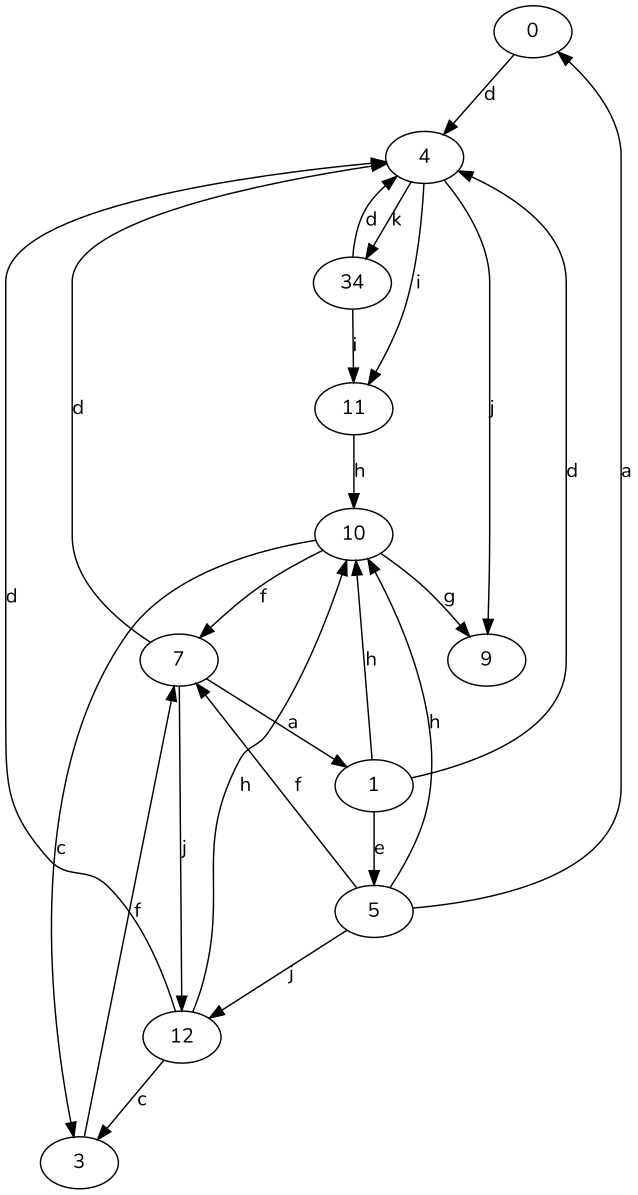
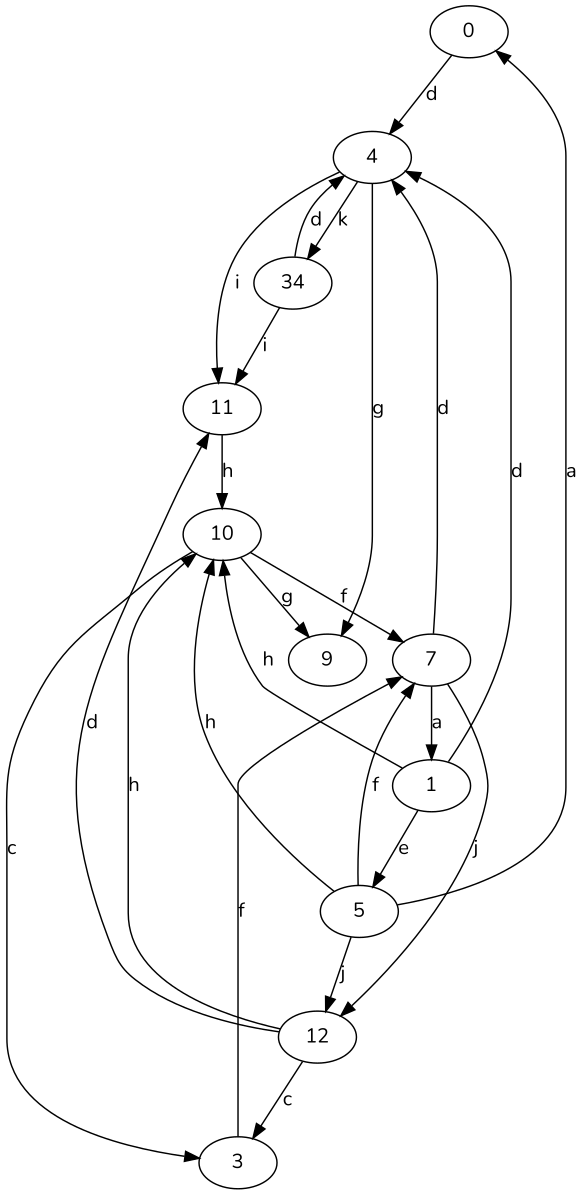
edge "4" -> "9": label "j" -> "g"
edge "12" -> "4": now "12" -> "11"
